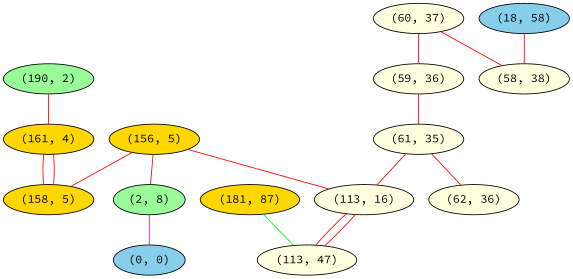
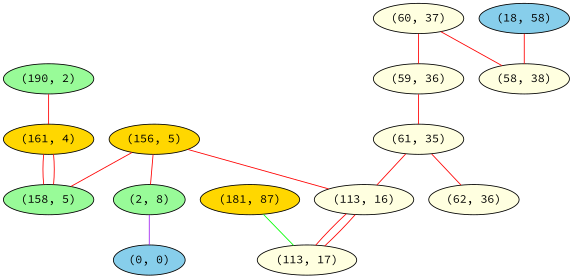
node "(158, 5)": fillcolor gold -> palegreen
node "(113, 47)": label "(113, 47)" -> "(113, 17)"
